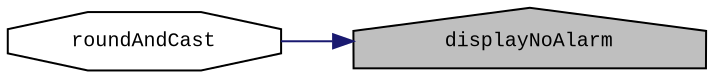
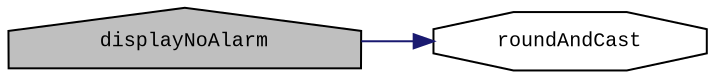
edge "roundAndCast" -> "displayNoAlarm": reversed
